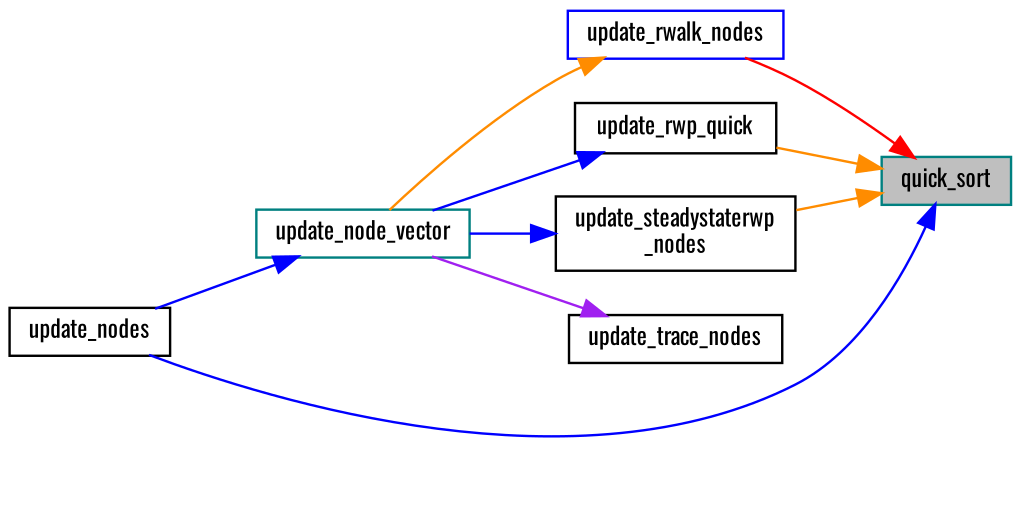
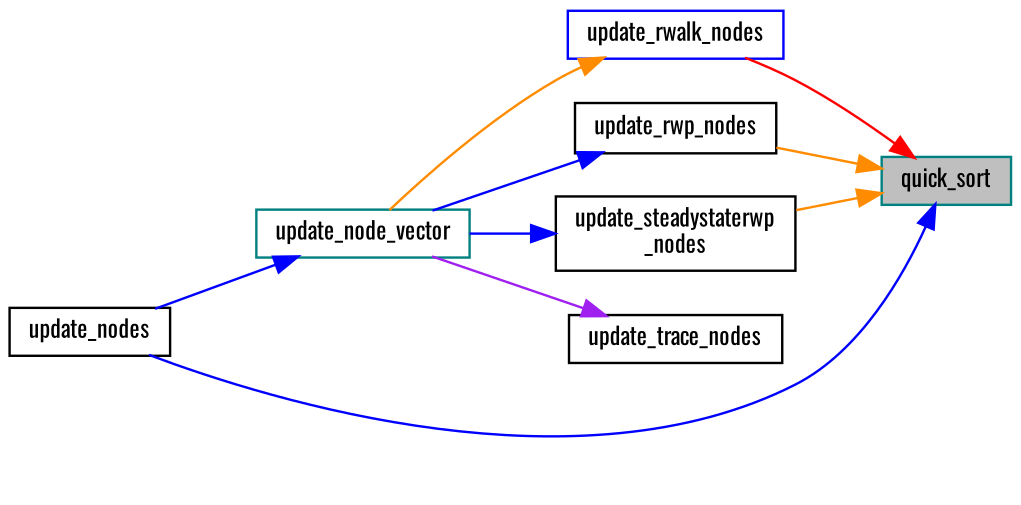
node "update_rwp_quick": label "update_rwp_quick" -> "update_rwp_nodes"
